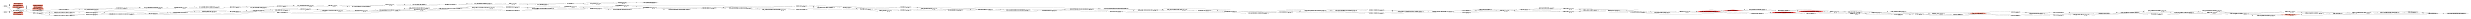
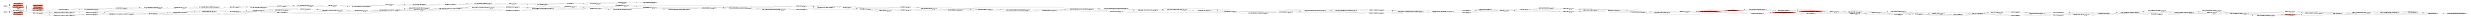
node "psb.set(BEAN_swaps,a.swaps_replace())@@@34@@@['1', '1', '0']": fillcolor tomato -> white
node "psb.set(BEAN_swaps,a.swaps_replace())@@@34@@@['1', '0', '0']": added
